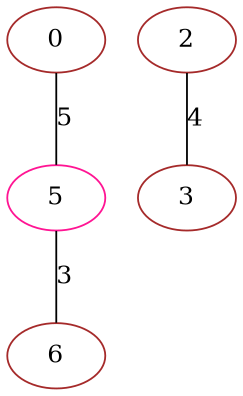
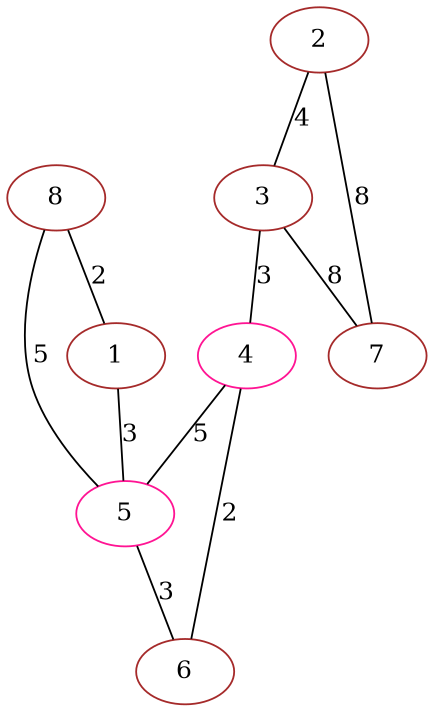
node "0": label "0" -> "8"
node "1": added
node "4": added
node "7": added
